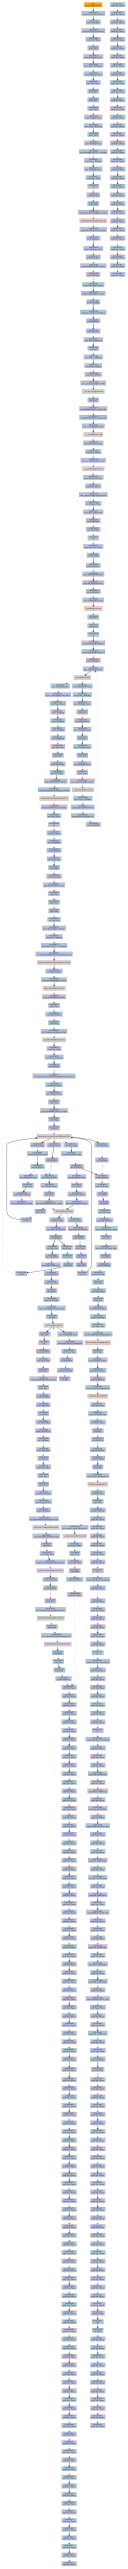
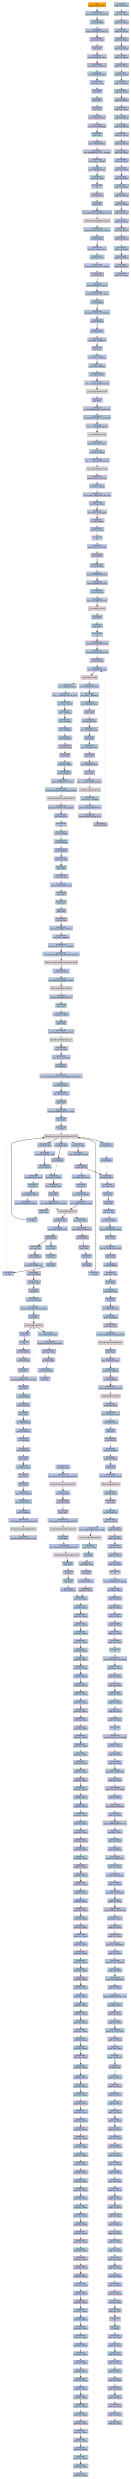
node "0x01016771 pushl %esi": removed
